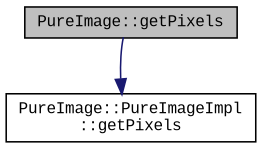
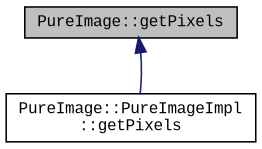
edge "PureImage::getPixels" -> "PureImage::PureImageImpl ::getPixels": reversed
